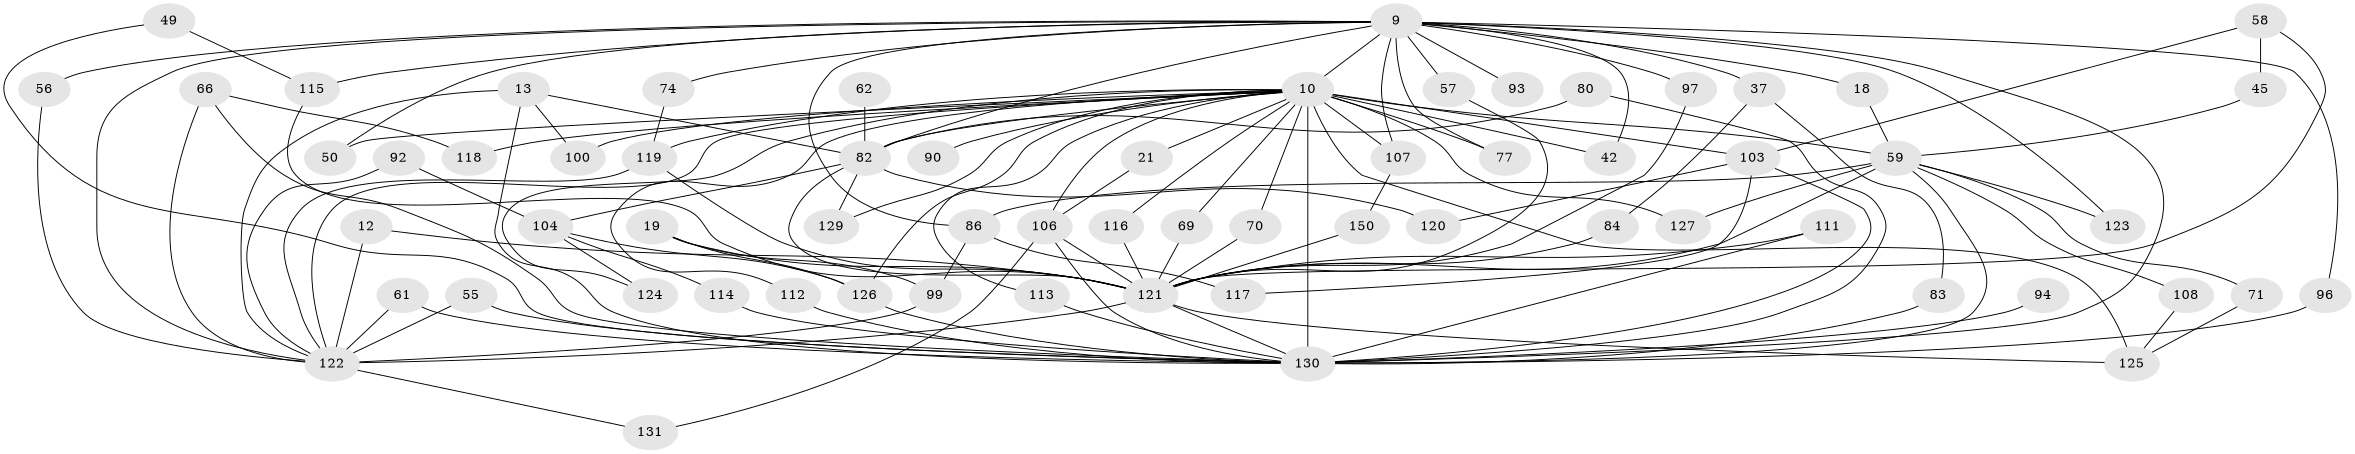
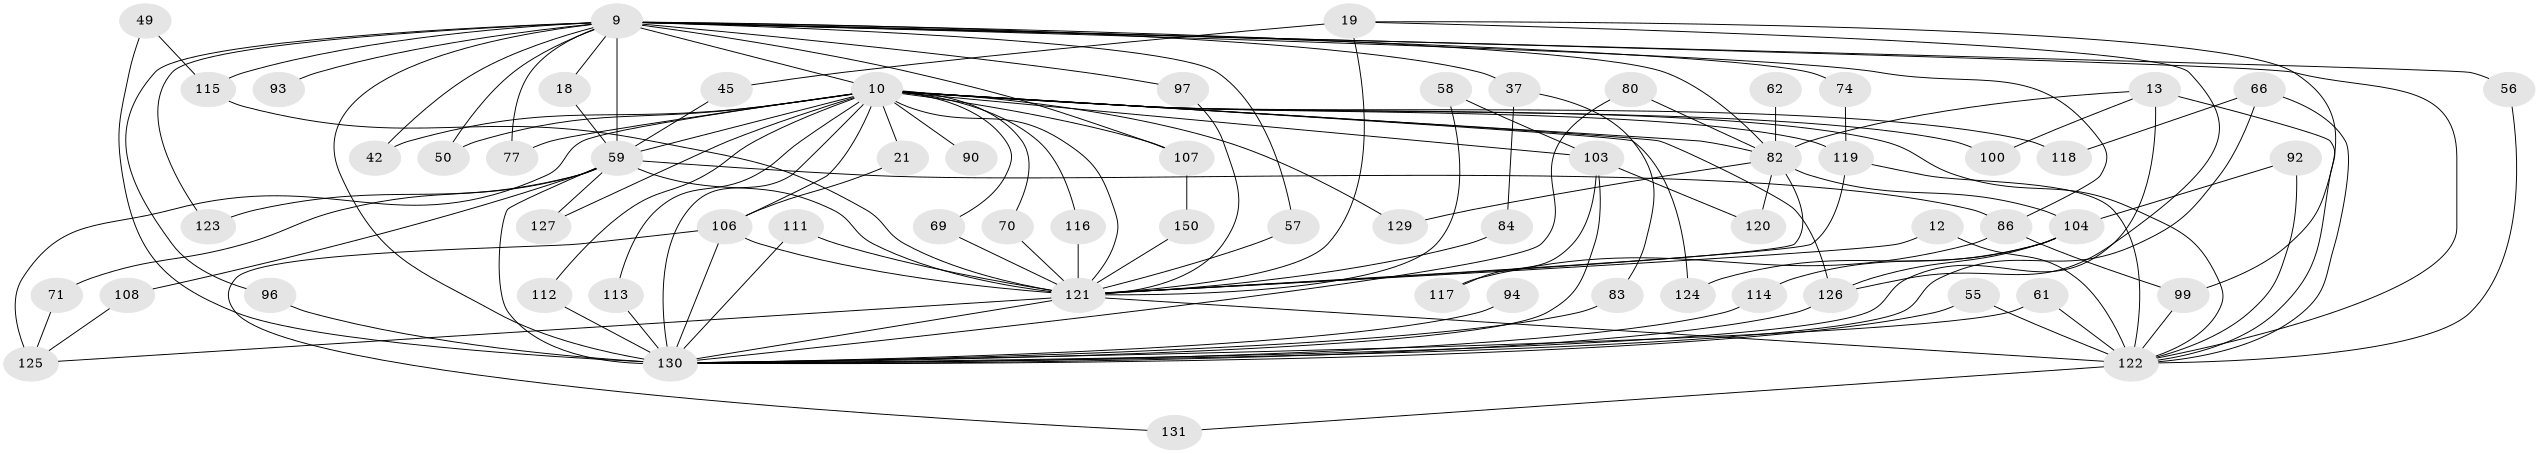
edge "58" -- "45": now "19" -- "45"
edge "9" -- "59": added
edge "10" -- "121": added
